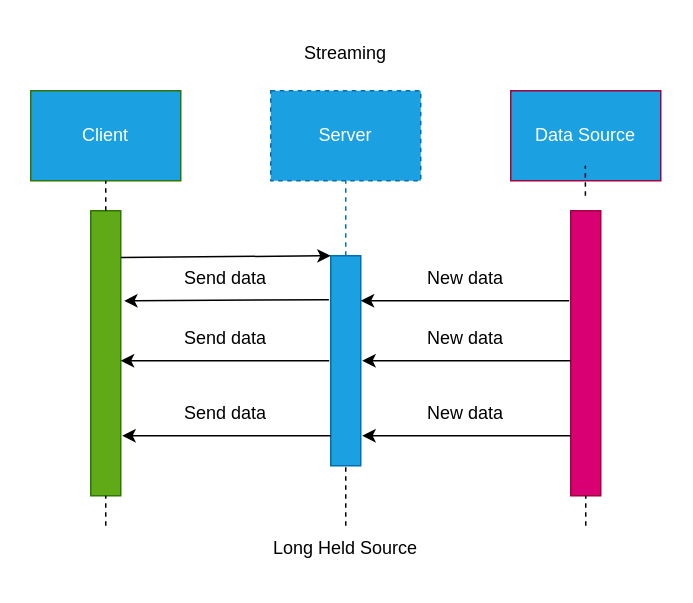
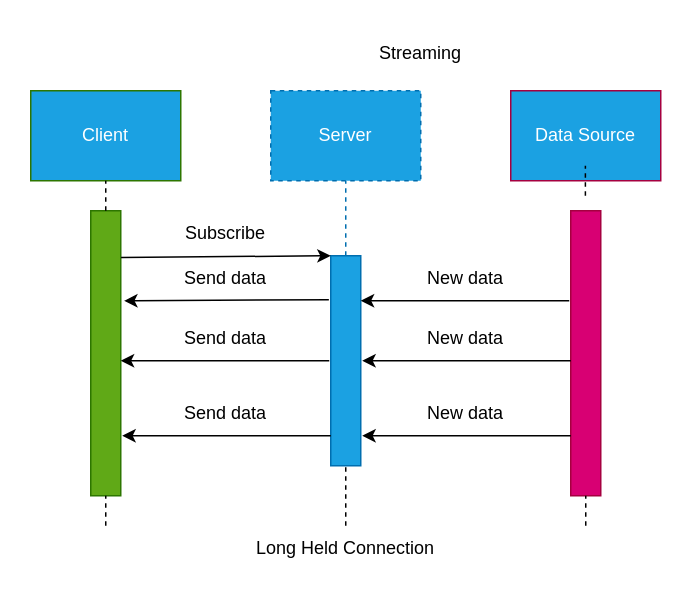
node "Streaming": moved (346, 53) -> (421, 53)
node "Subscribe": added
node "Long Held Source": label "Long Held Source" -> "Long Held Connection"
